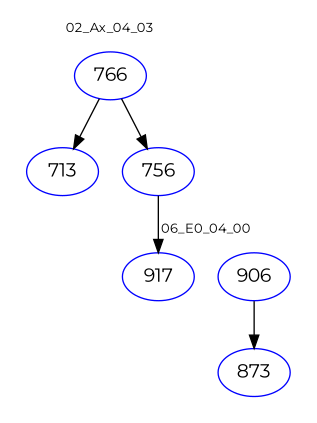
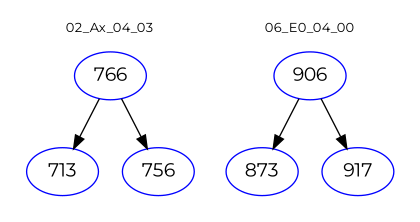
edge "756" -> "917": now "906" -> "917"
